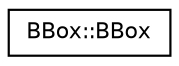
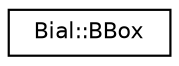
node "BBox::BBox": label "BBox::BBox" -> "Bial::BBox"
